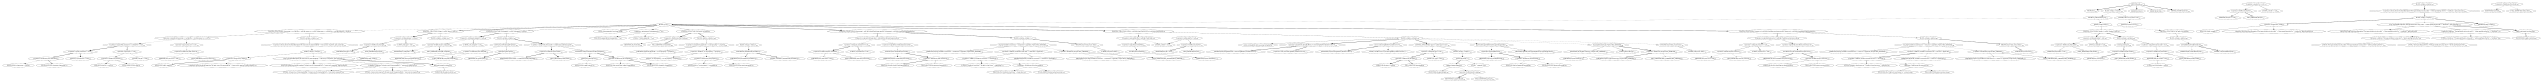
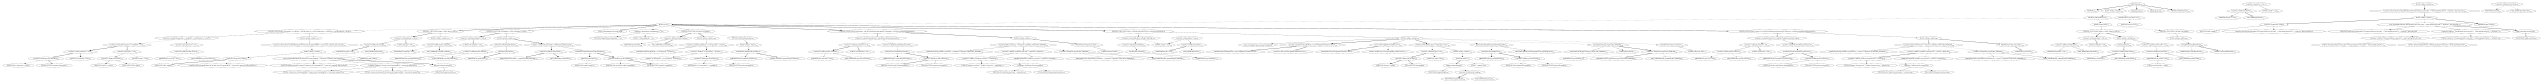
node "(CONTROL_STRUCTURE,else,else)": added
